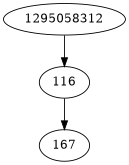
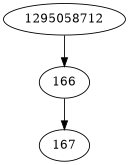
node "1295058312": label "1295058312" -> "1295058712"
node "116": label "116" -> "166"
